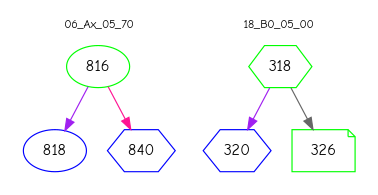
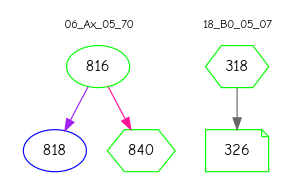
cluster "18_B0_05_00": label "18_B0_05_00" -> "18_B0_05_07"
node "840": color blue -> green
node "320": removed
